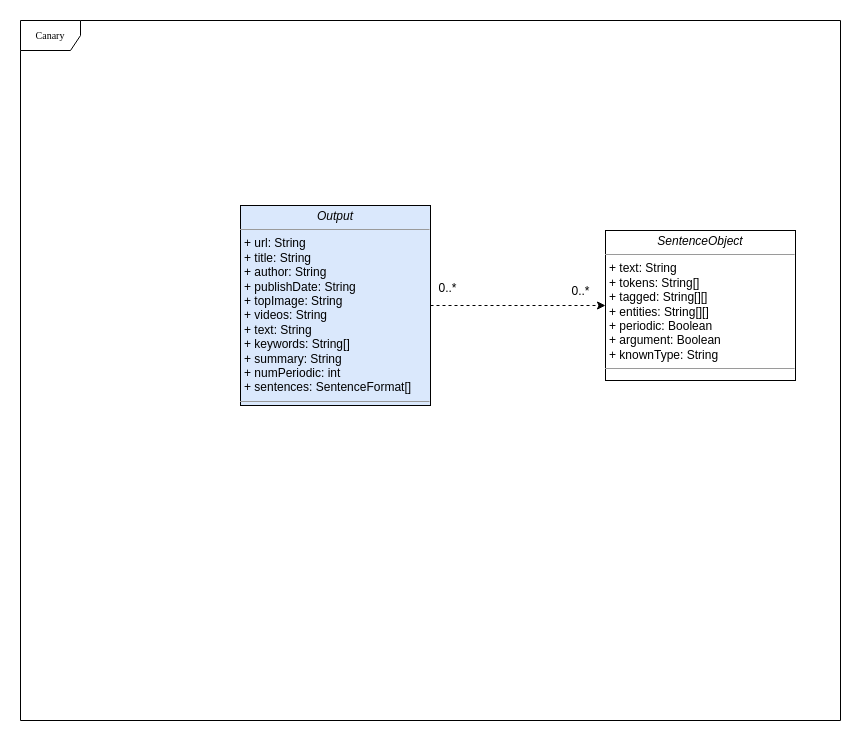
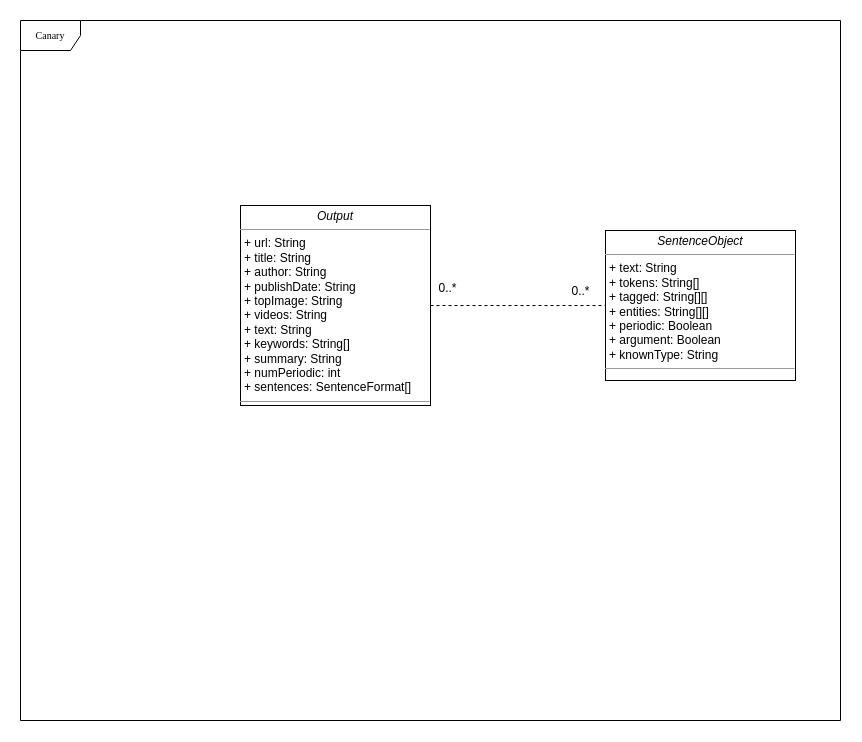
node "Output + url: String + title: String + author: String + publishDate: String + topImage: String + videos: String + text: String + keywords: String[] + summary: String + numPeriodic: int + sentences: SentenceFormat[]": fillcolor #dae8fc -> #ffffff
edge "Output + url: String + title: String + author: String + publishDate: String + topImage: String + videos: String + text: String + keywords: String[] + summary: String + numPeriodic: int + sentences: SentenceFormat[]" -> "SentenceObject + text: String + tokens: String[] + tagged: String[][] + entities: String[][] + periodic: Boolean + argument: Boolean + knownType: String": arrowhead classic -> none
